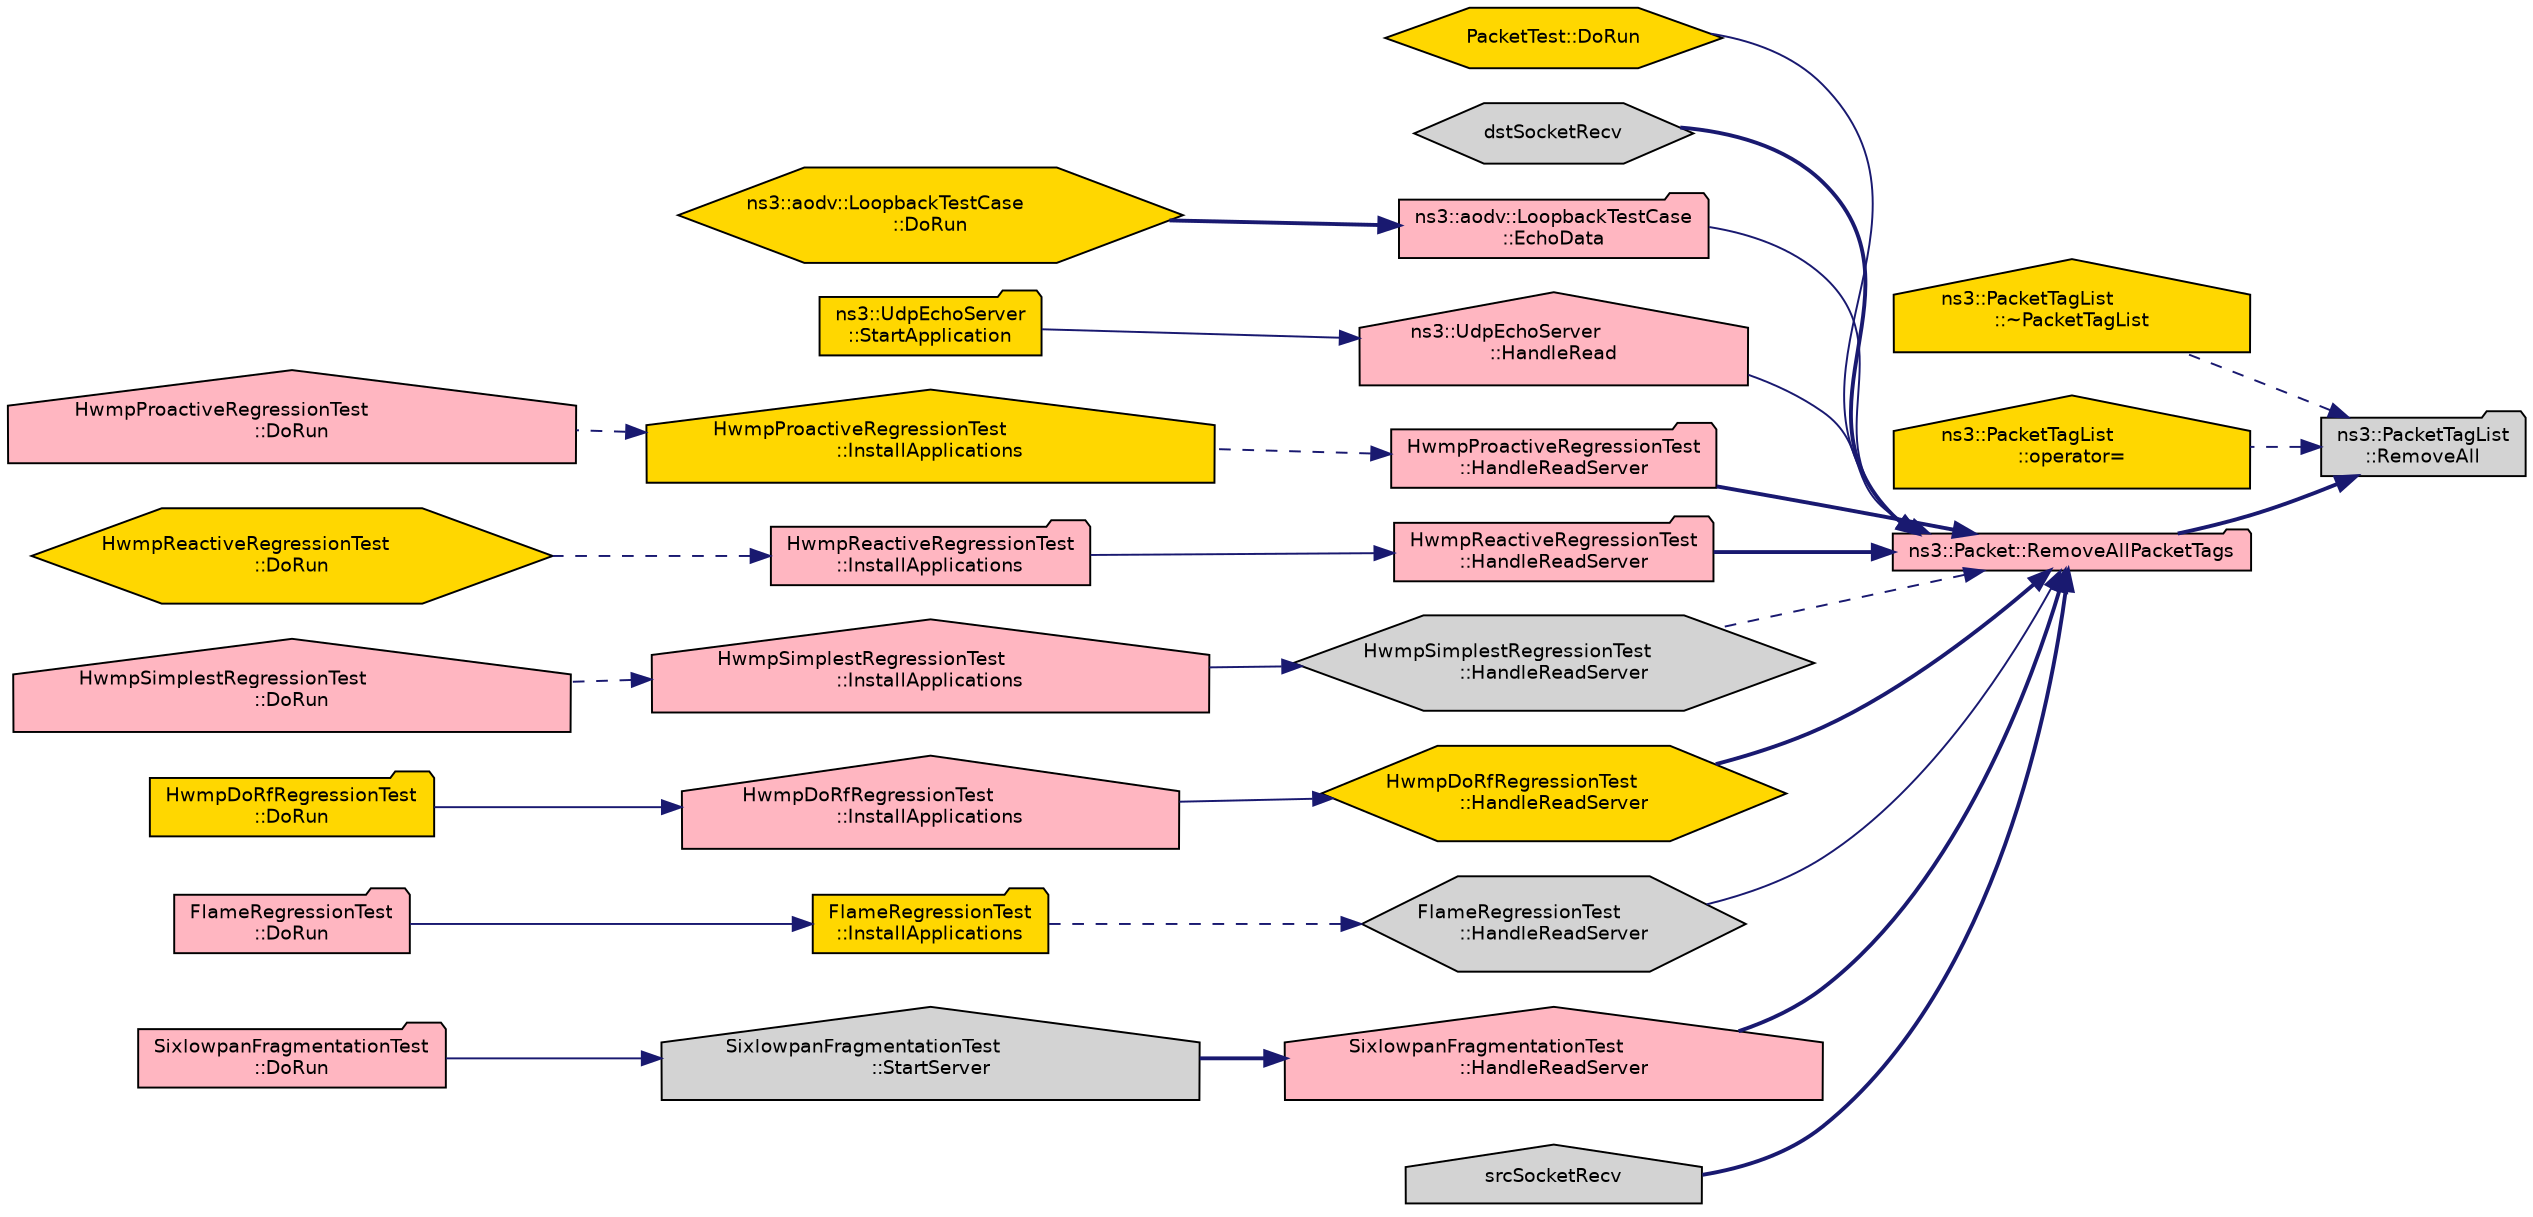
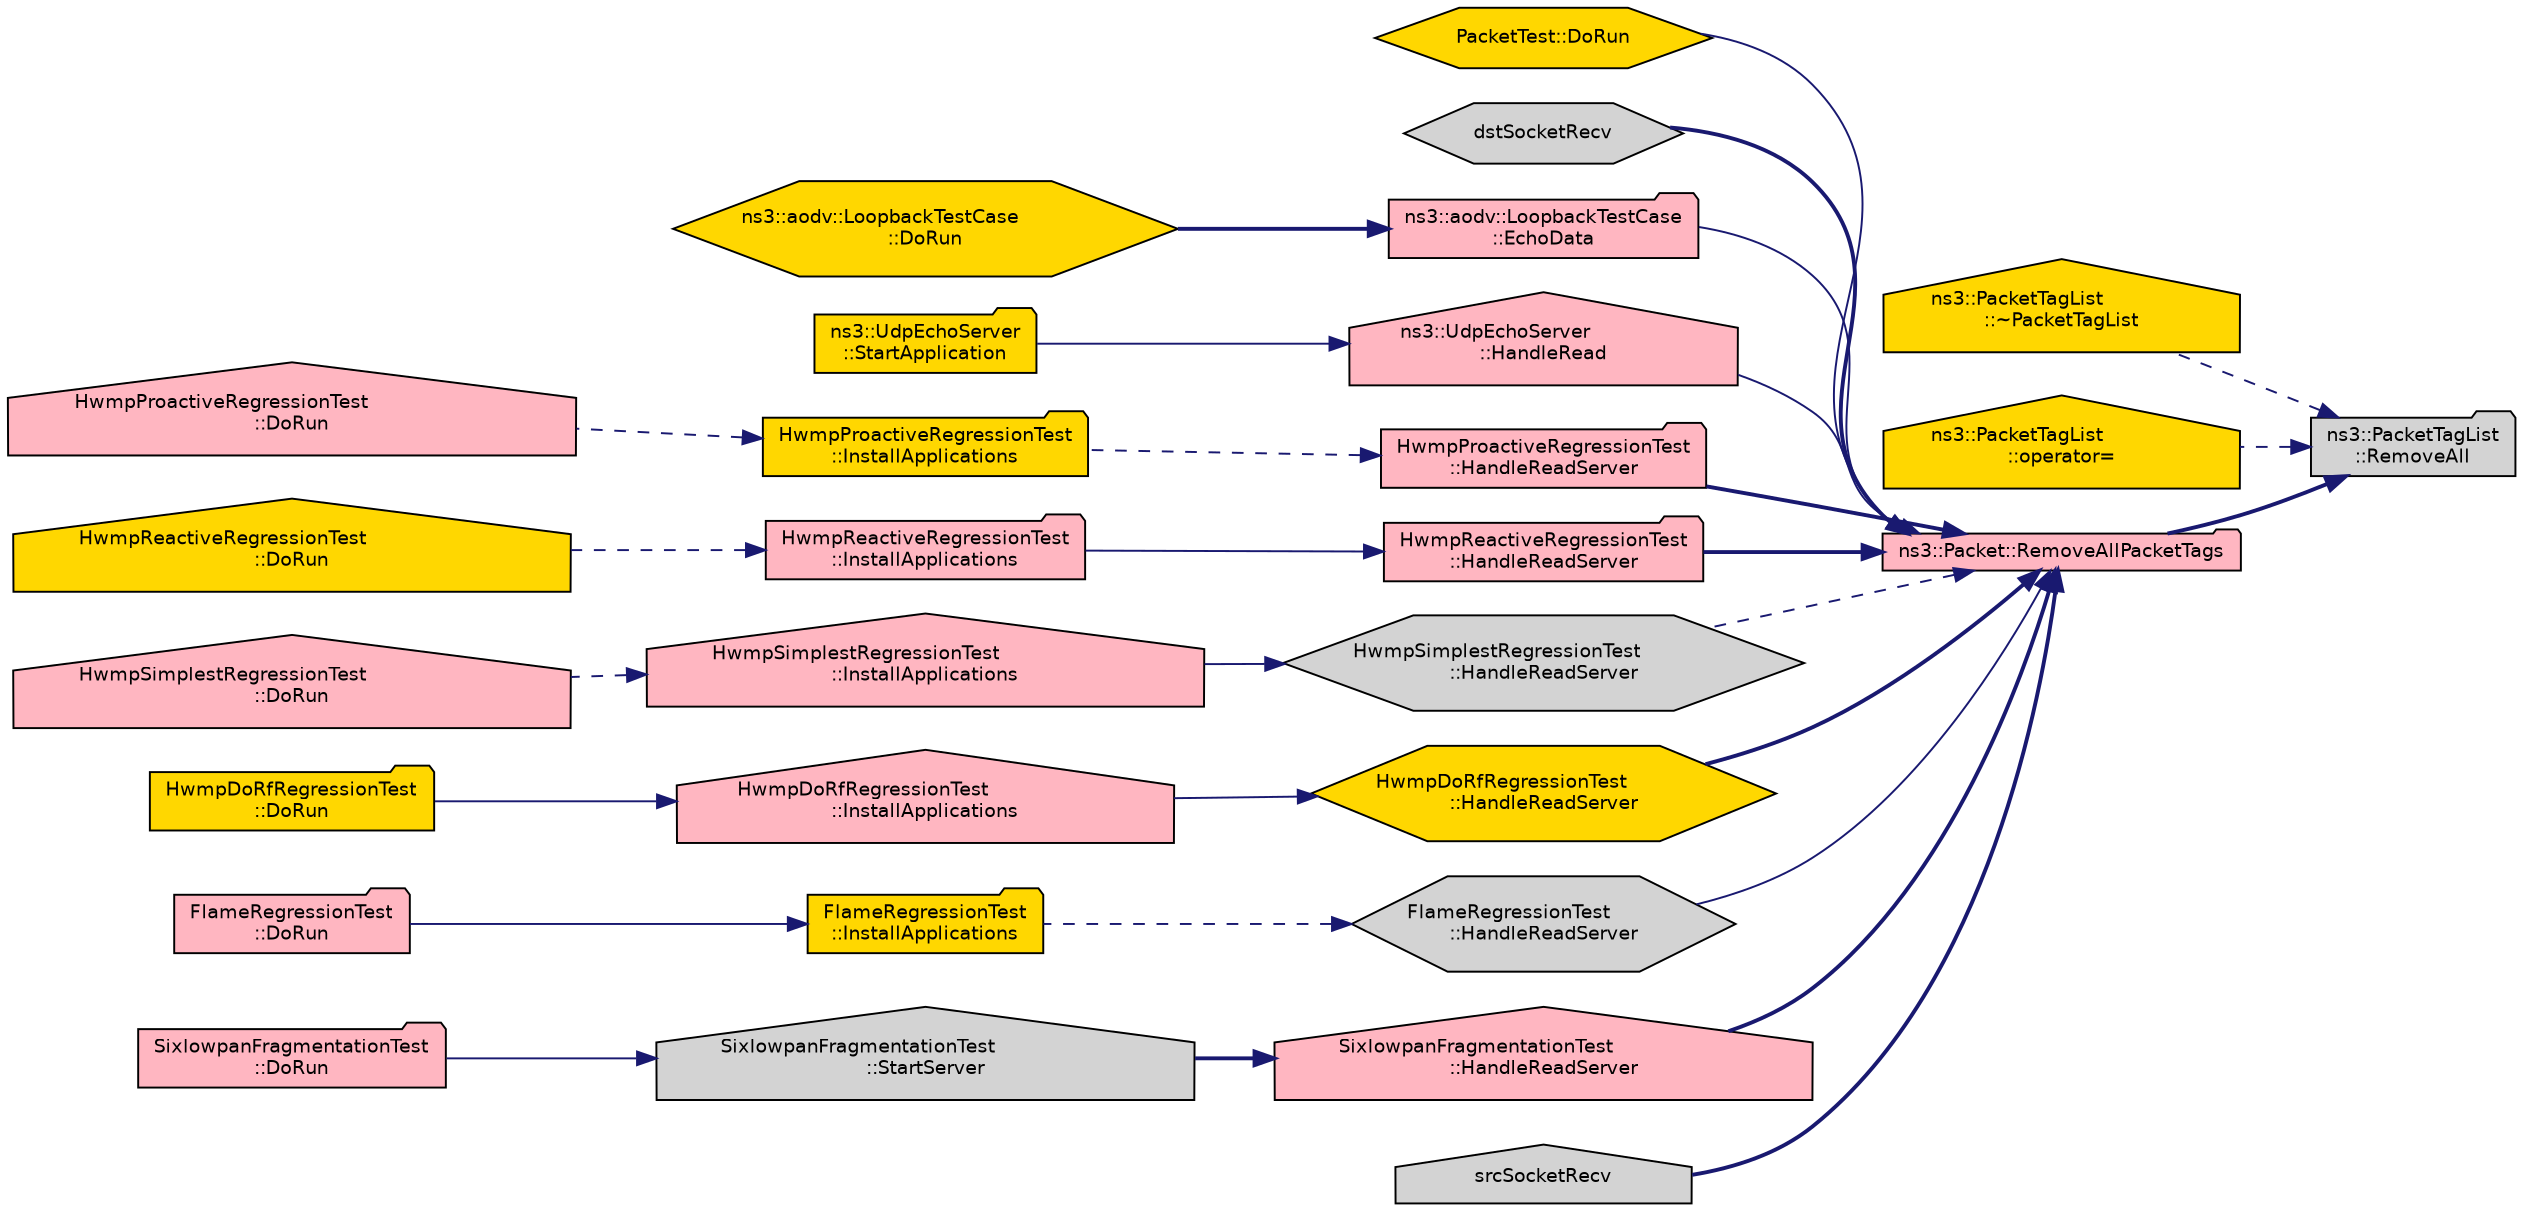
node "HwmpProactiveRegressionTest ::InstallApplications": shape house -> folder
node "HwmpReactiveRegressionTest ::DoRun": shape hexagon -> house
